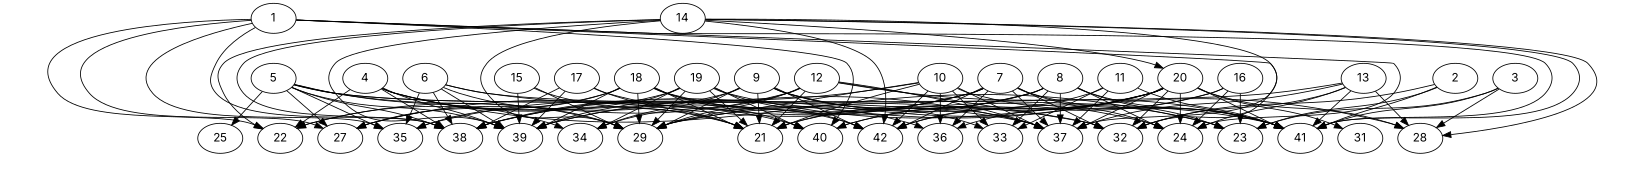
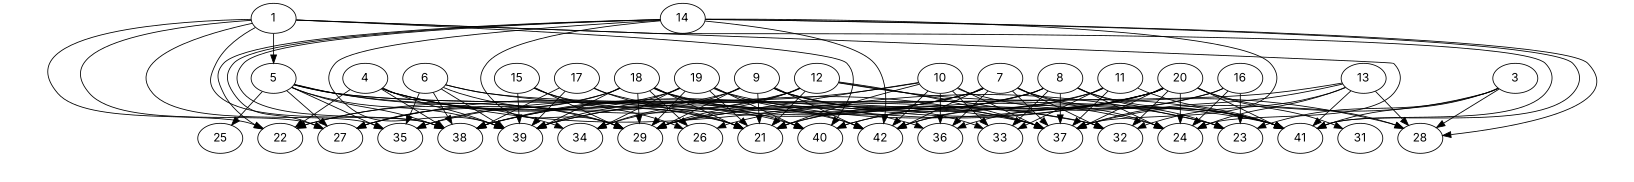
edge "14" -> "20": now "14" -> "27"
edge "1" -> "32": now "1" -> "5"
node "2": removed
edge "3" -> "37": added
node "26": added
